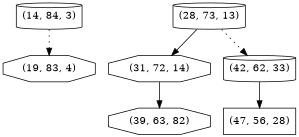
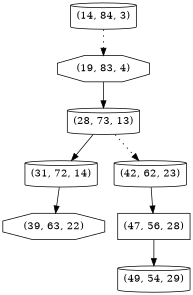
node "(31, 72, 14)": shape octagon -> cylinder
node "(42, 62, 33)": label "(42, 62, 33)" -> "(42, 62, 23)"
edge "(19, 83, 4)" -> "(28, 73, 13)": added
node "(39, 63, 82)": label "(39, 63, 82)" -> "(39, 63, 22)"
node "(49, 54, 29)": added
